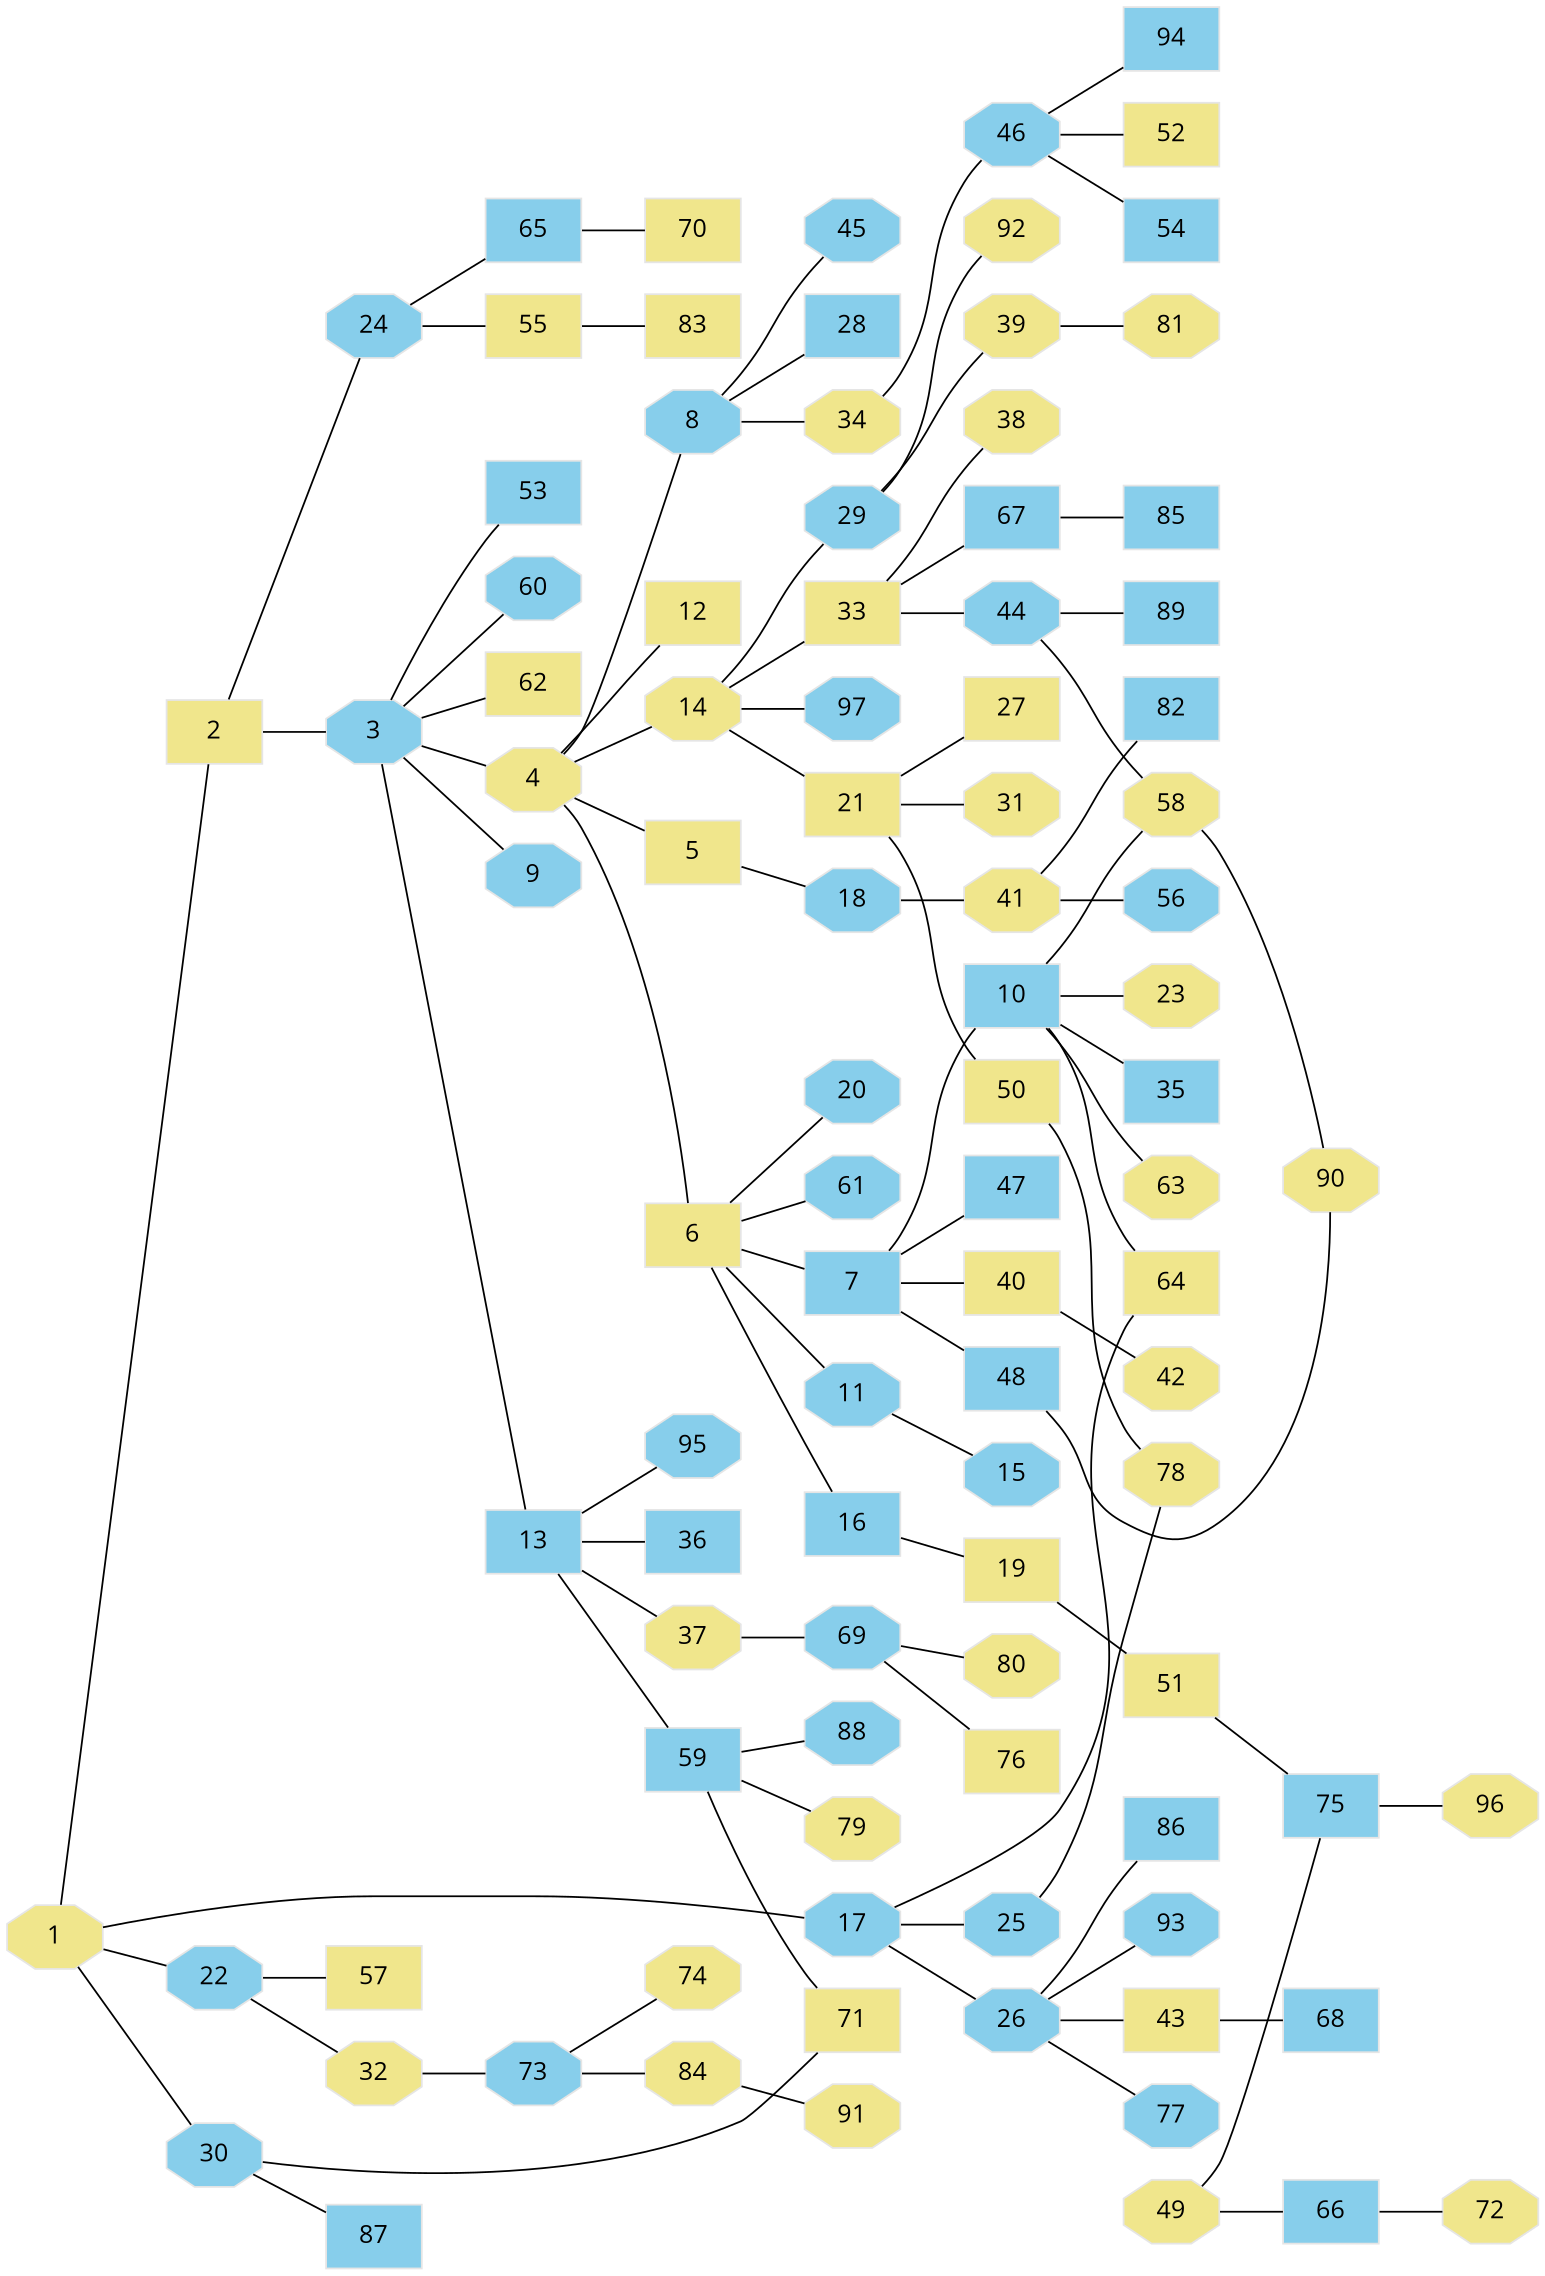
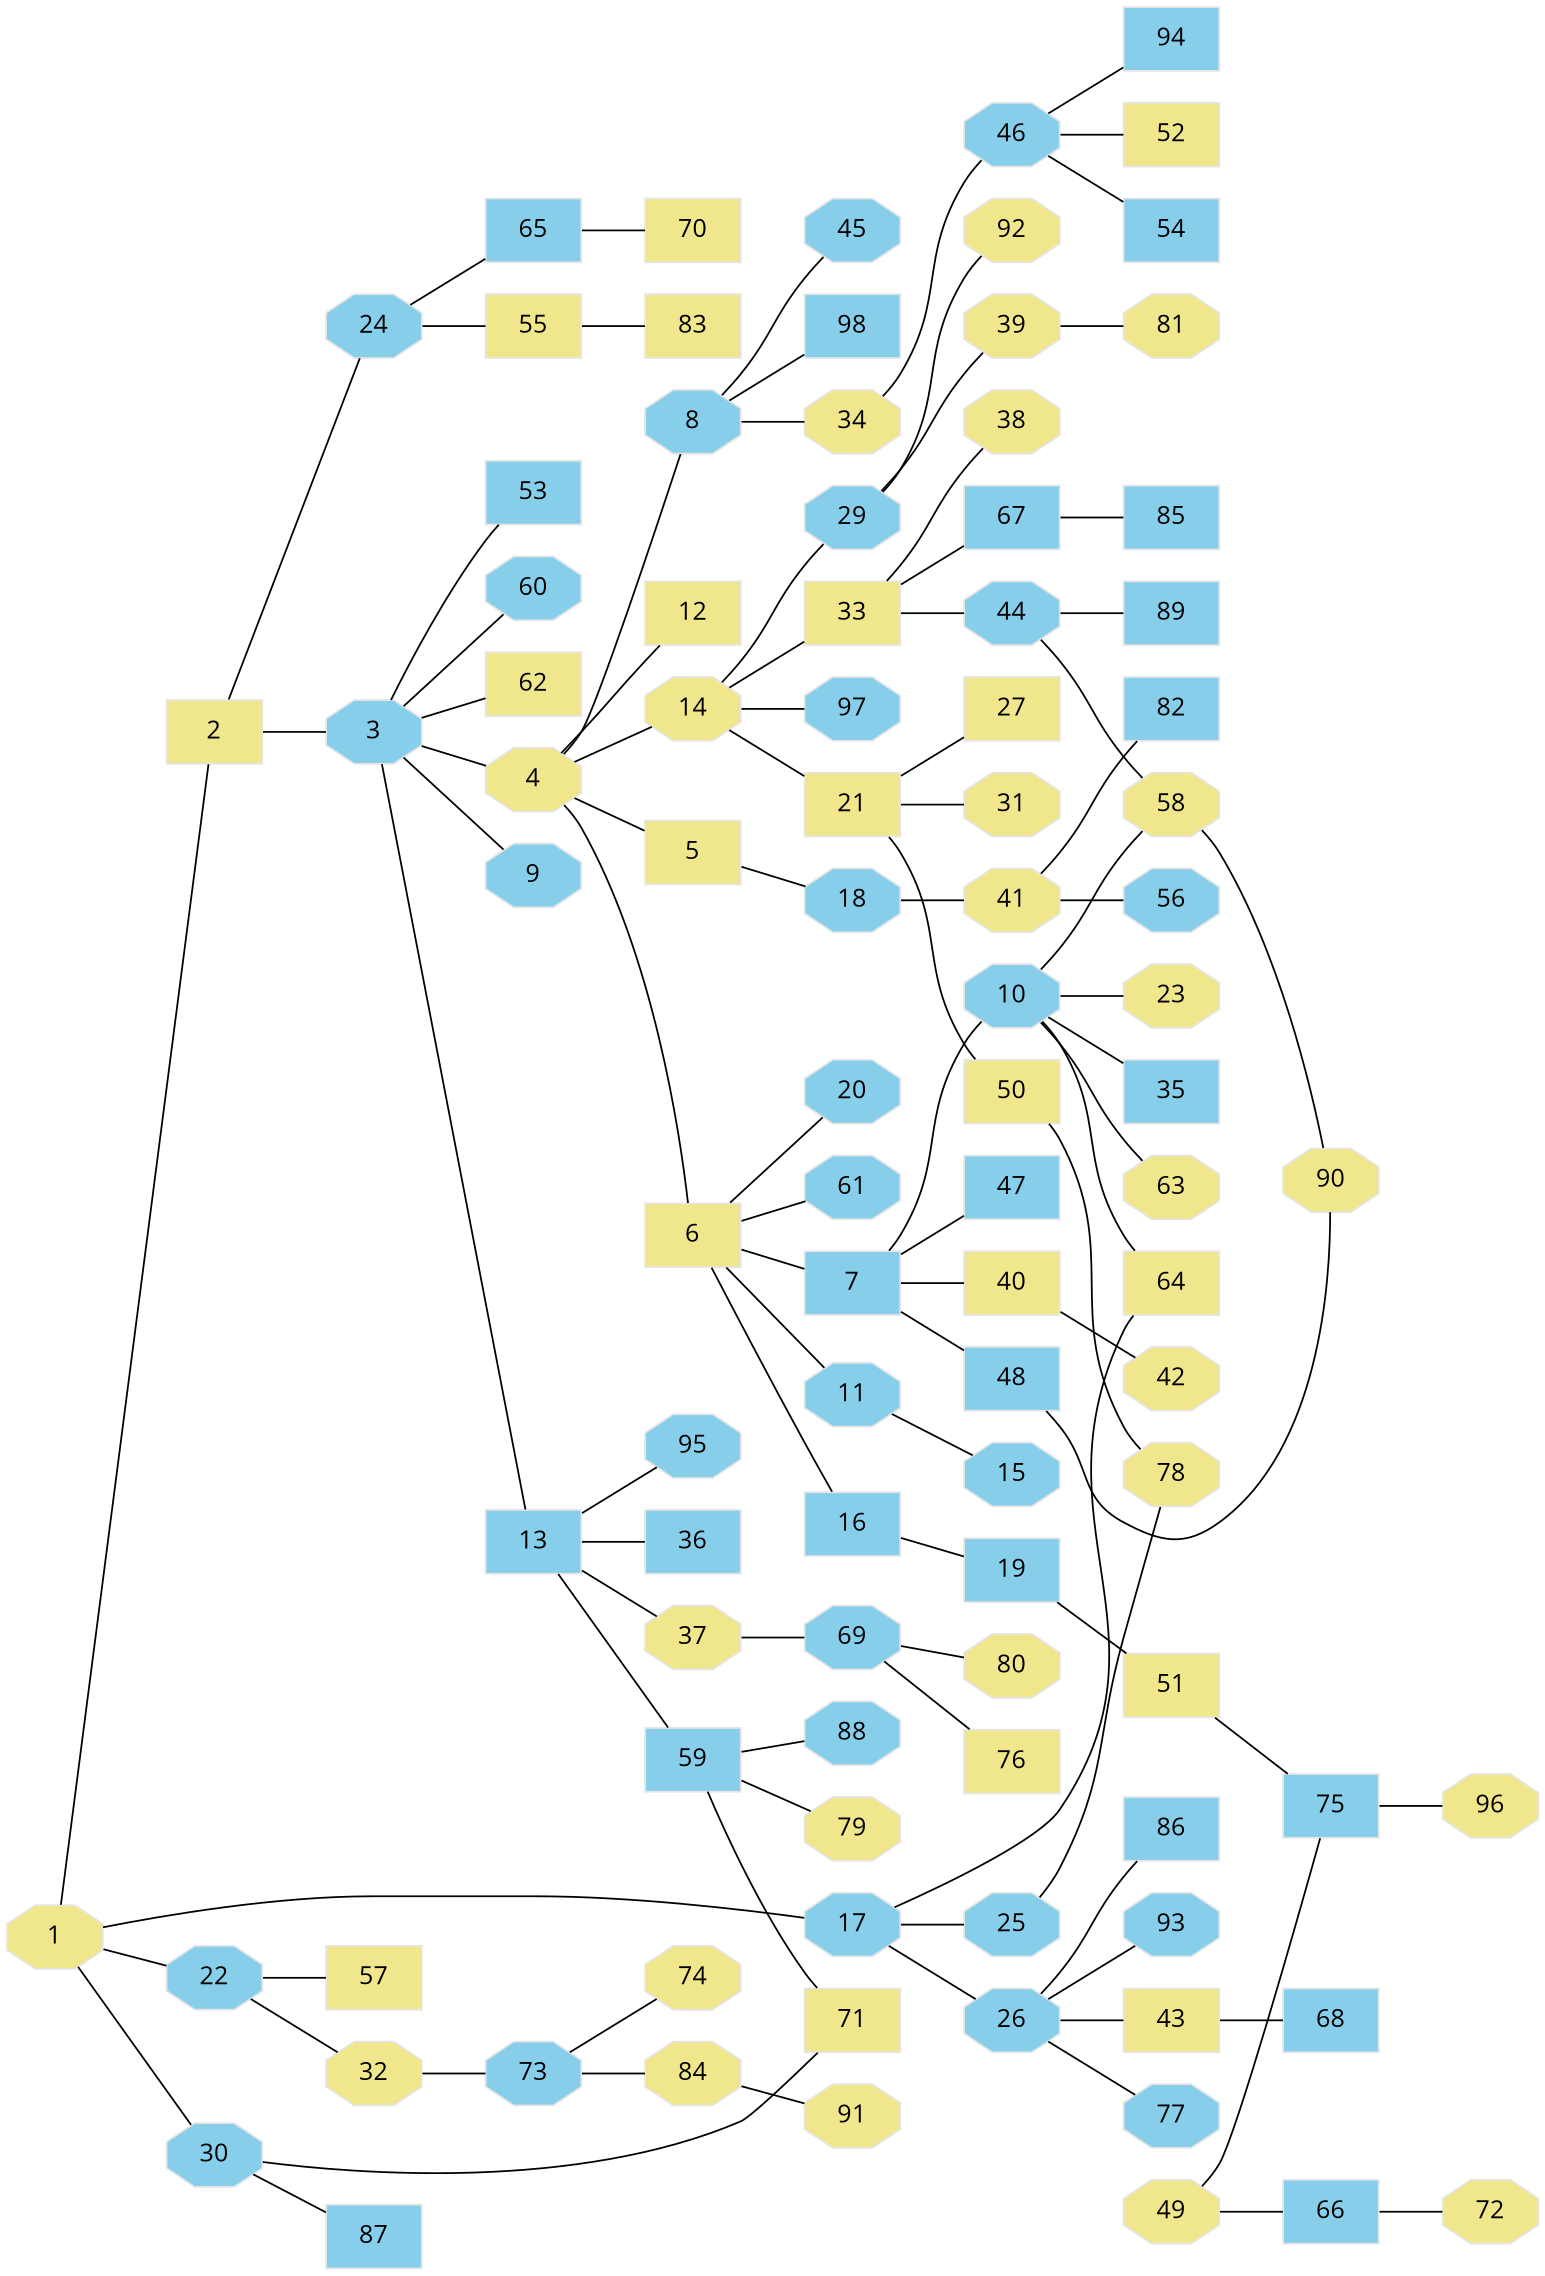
node "28": label "28" -> "98"
node "10": shape box -> octagon
node "19": fillcolor khaki -> skyblue
